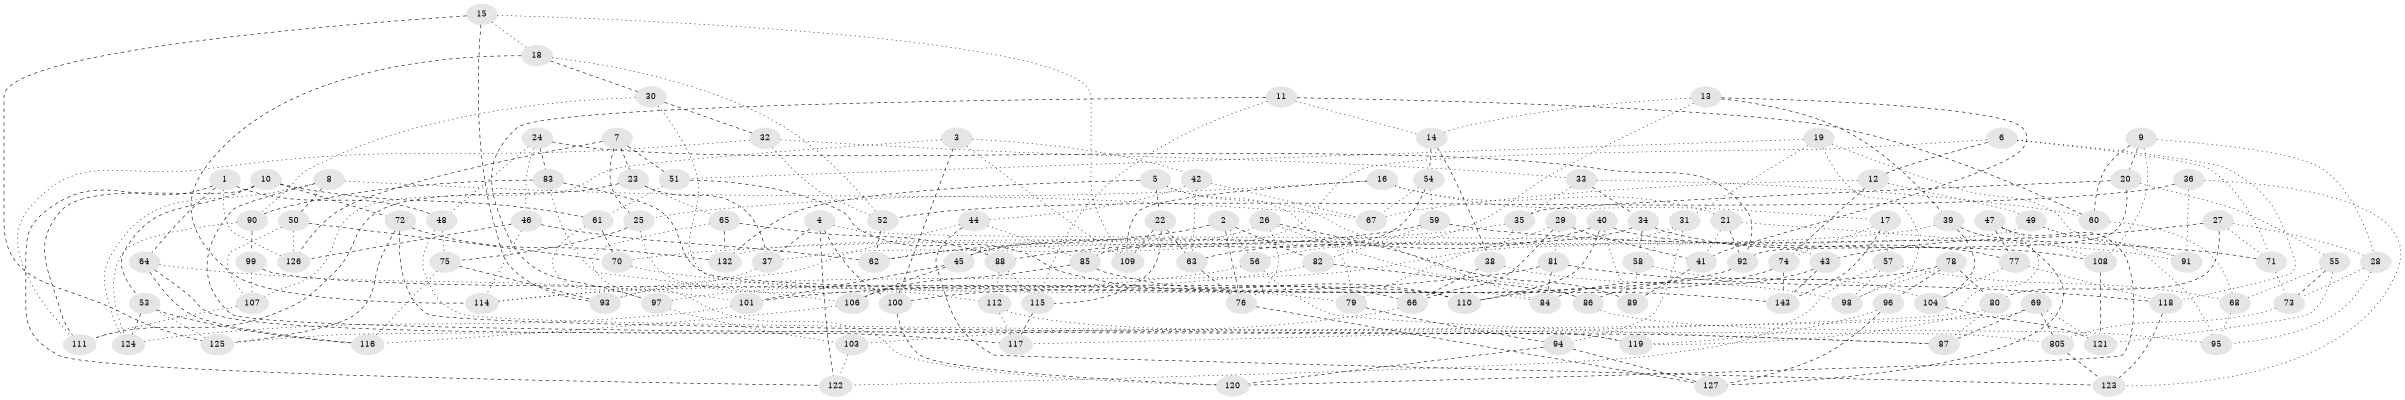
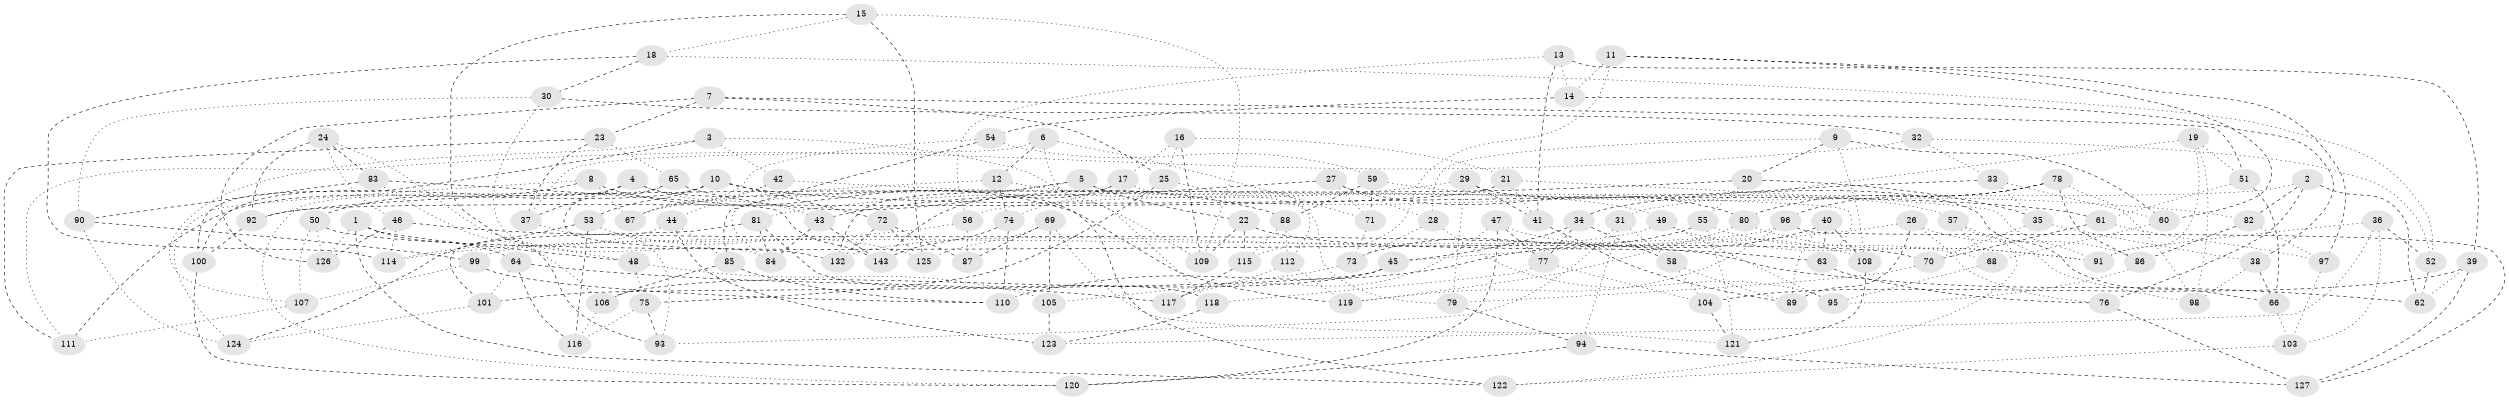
edge "96" -- "99": added
edge "36" -- "103": added
edge "80" -- "87": now "80" -- "91"
node "805": label "805" -> "105"
